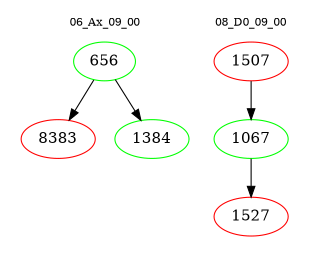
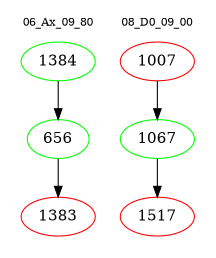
cluster "06_Ax_09_00": label "06_Ax_09_00" -> "06_Ax_09_80"
node "1507": label "1507" -> "1007"
edge "656" -> "1384": reversed
node "8383": label "8383" -> "1383"
node "1527": label "1527" -> "1517"
